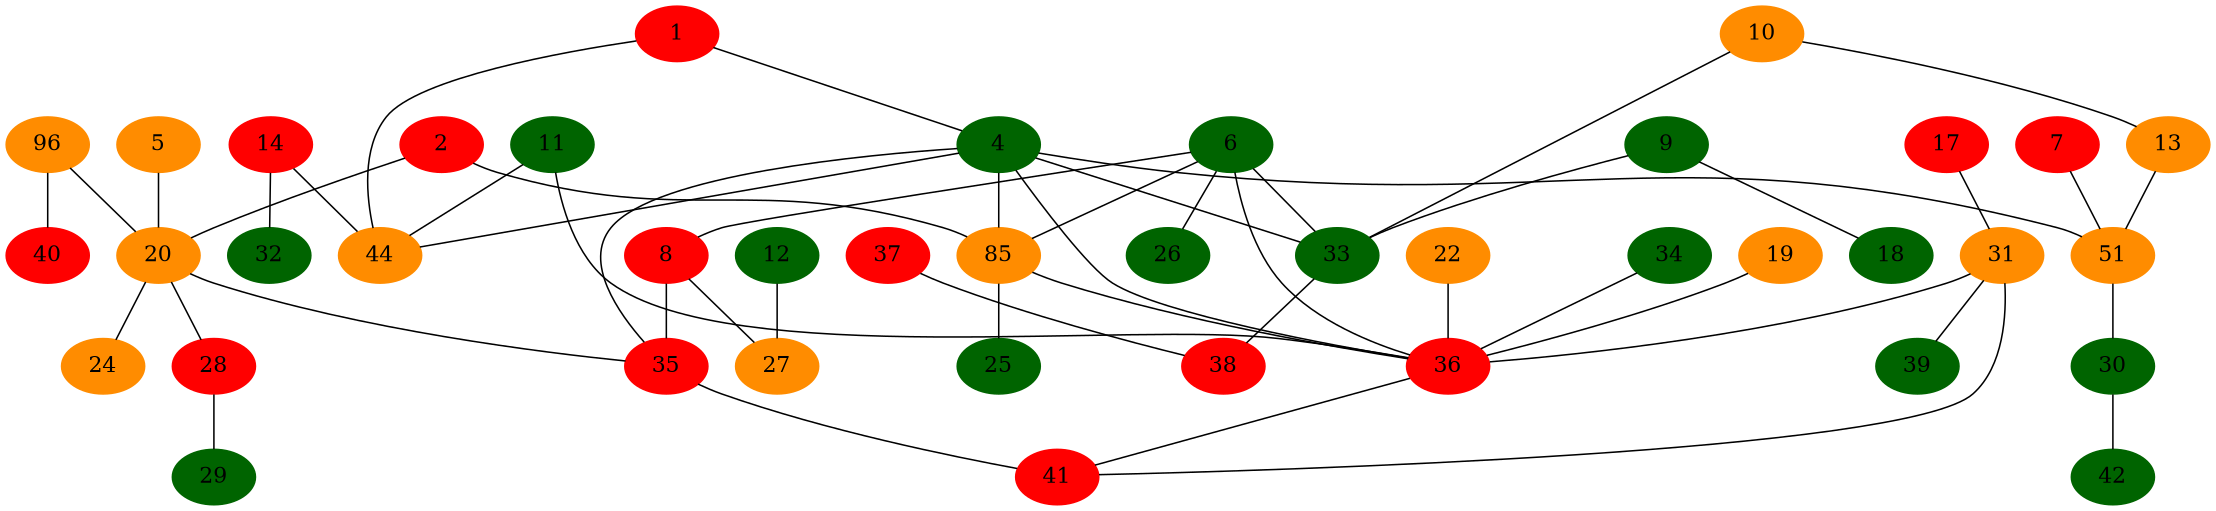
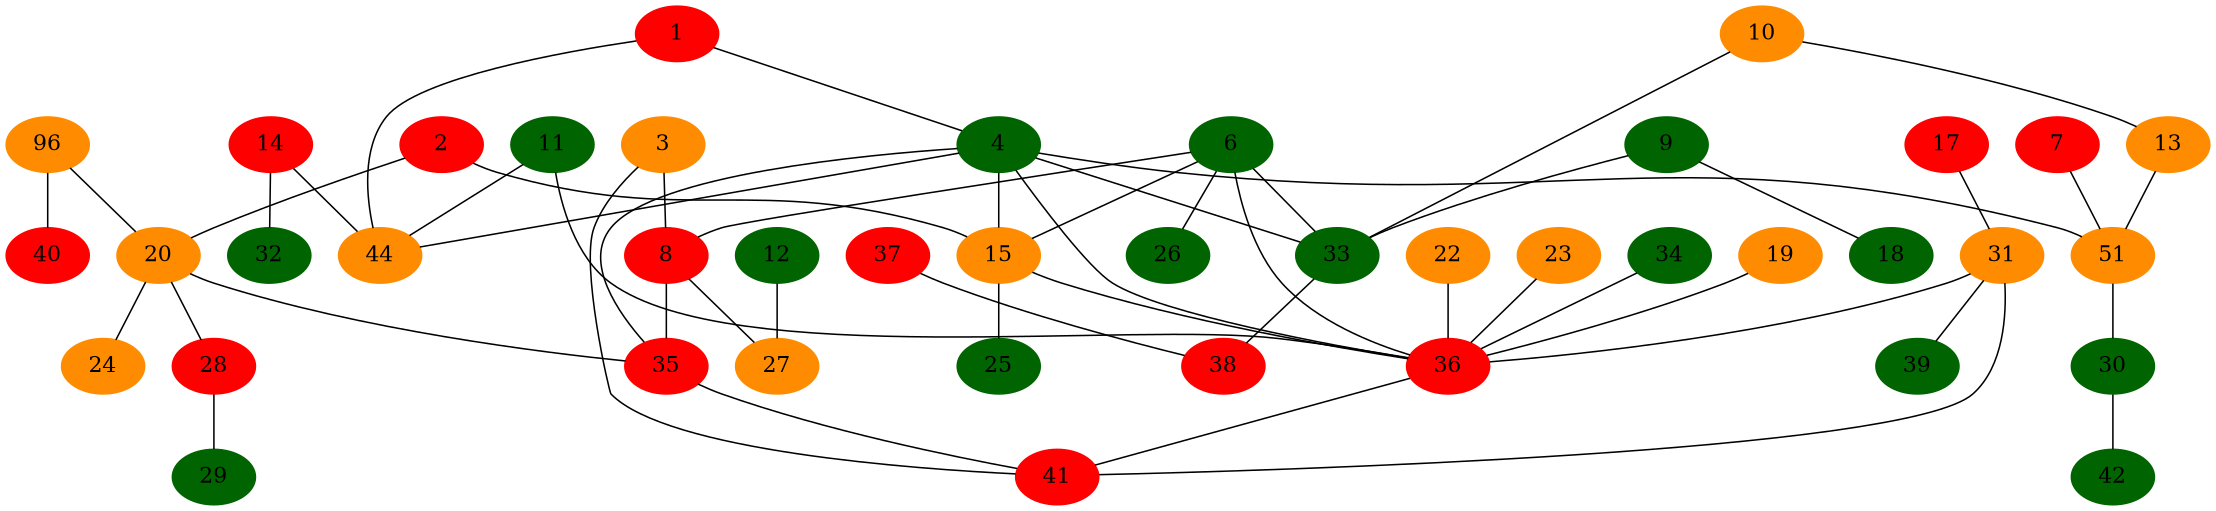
node "5": removed
node "3": added
node "85": label "85" -> "15"
node "23": added
